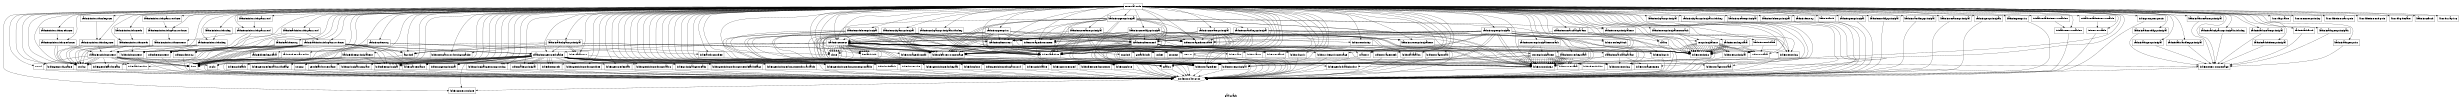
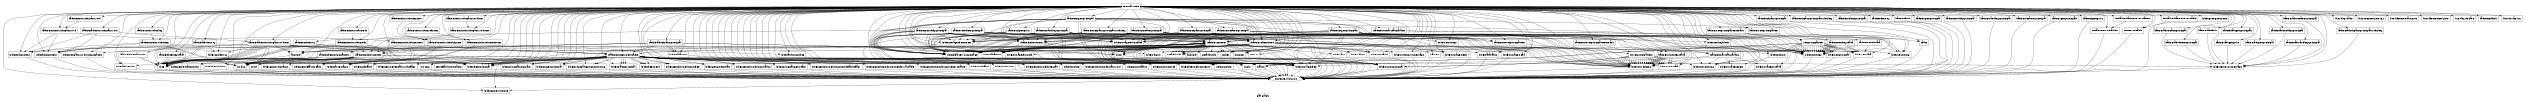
edge "external node" -> "_kadm5_c_init_context": now "kadm5_c_modify_principal" -> "_kadm5_c_init_context"
node "kadm5_create_principal": removed
